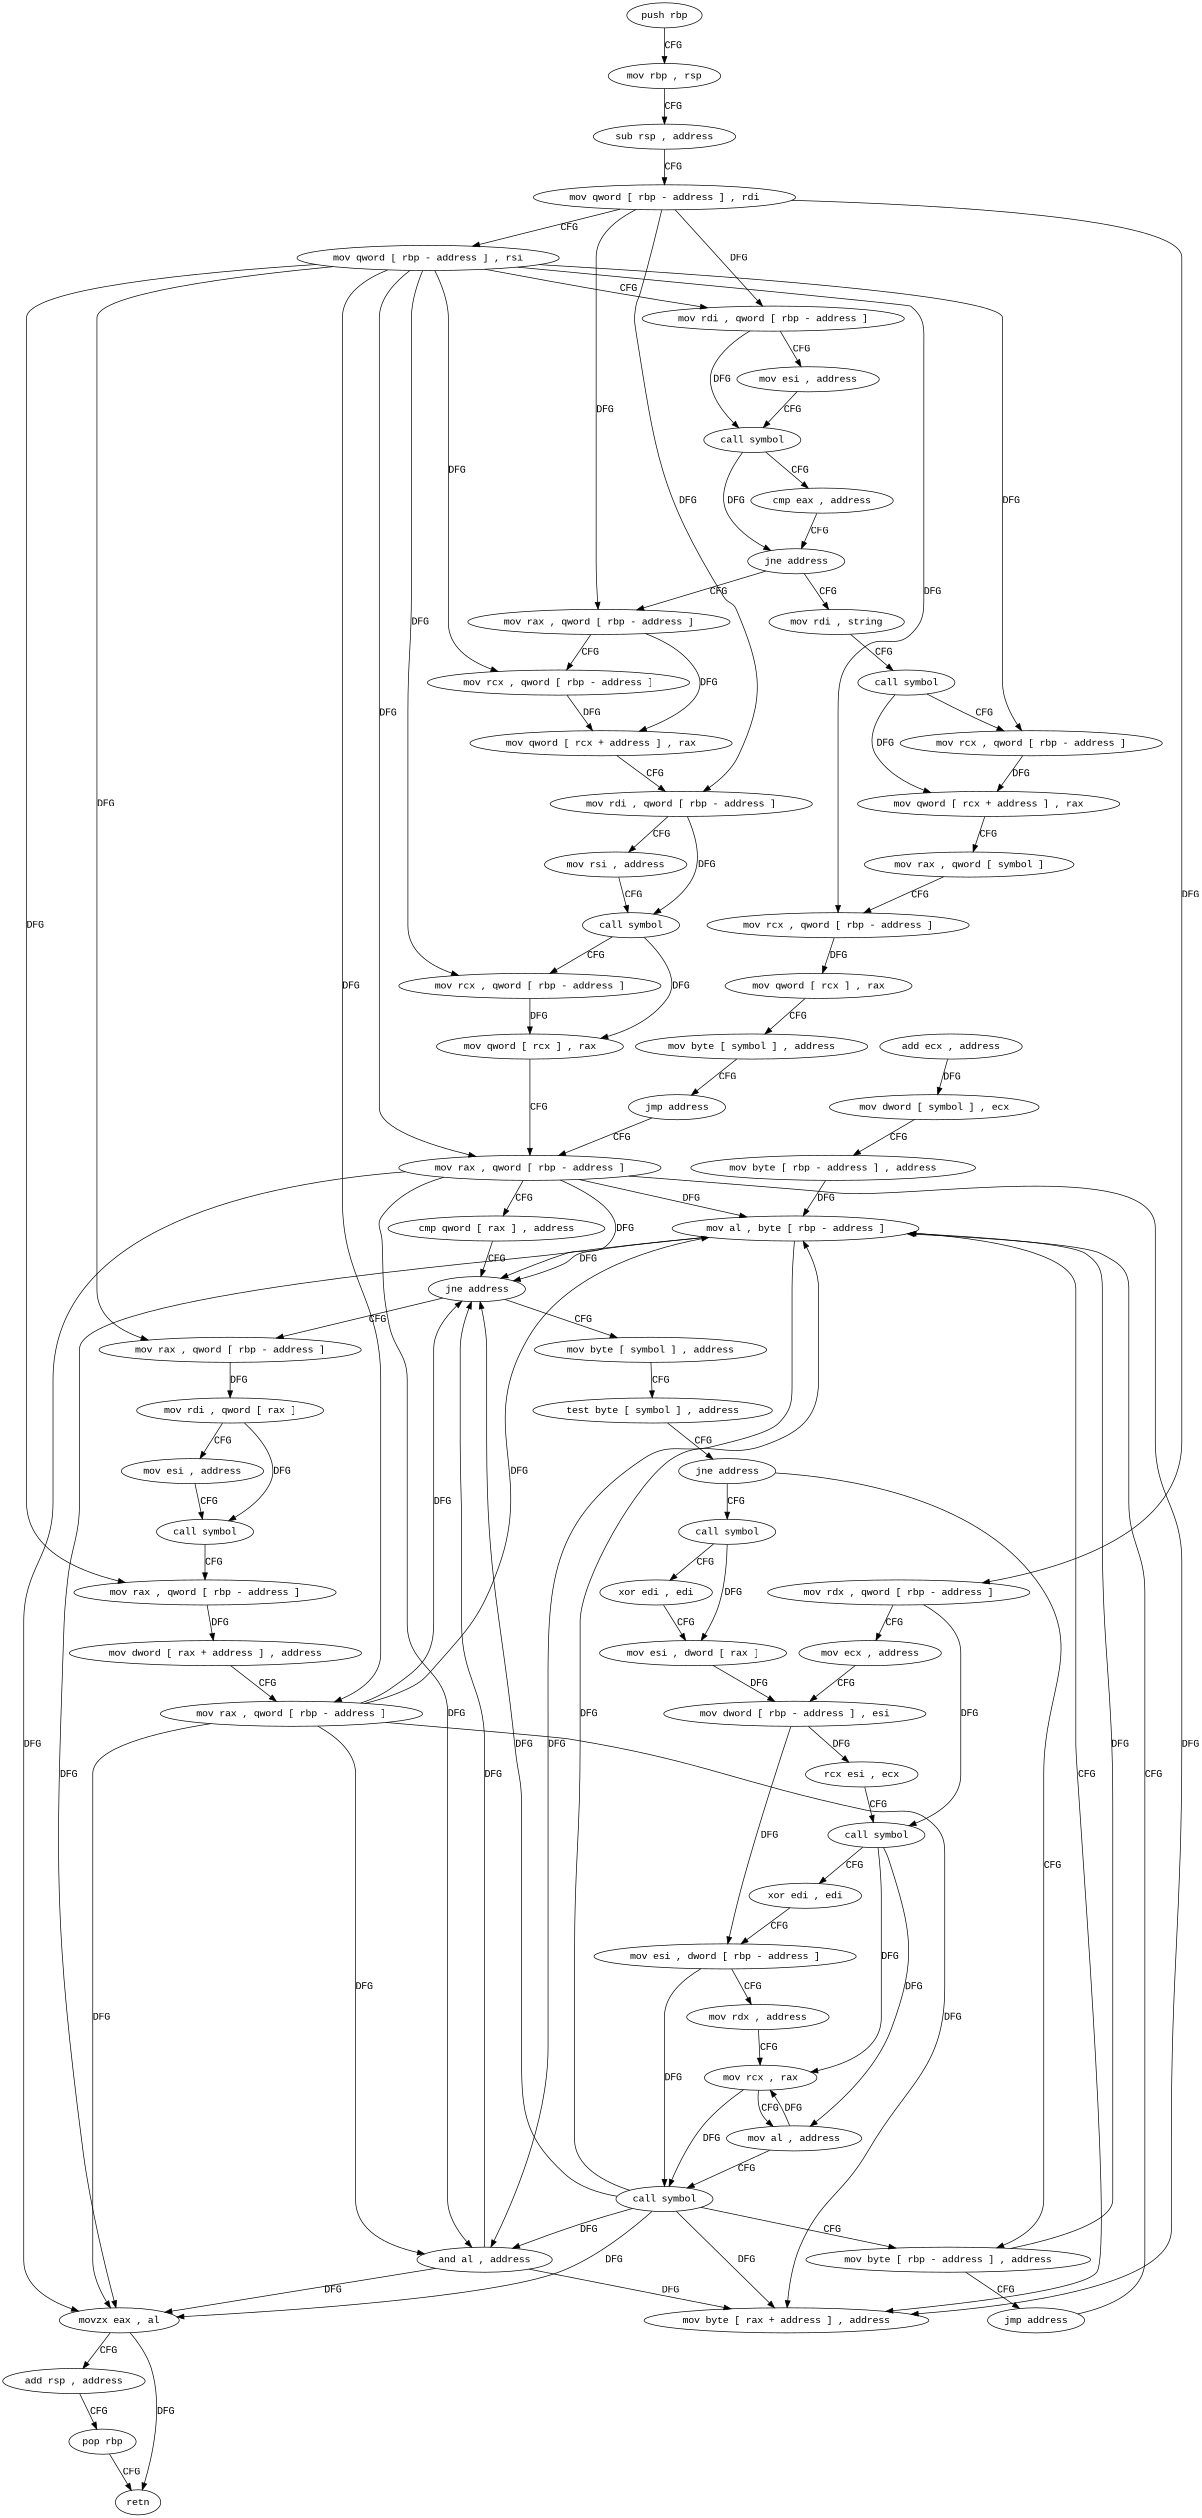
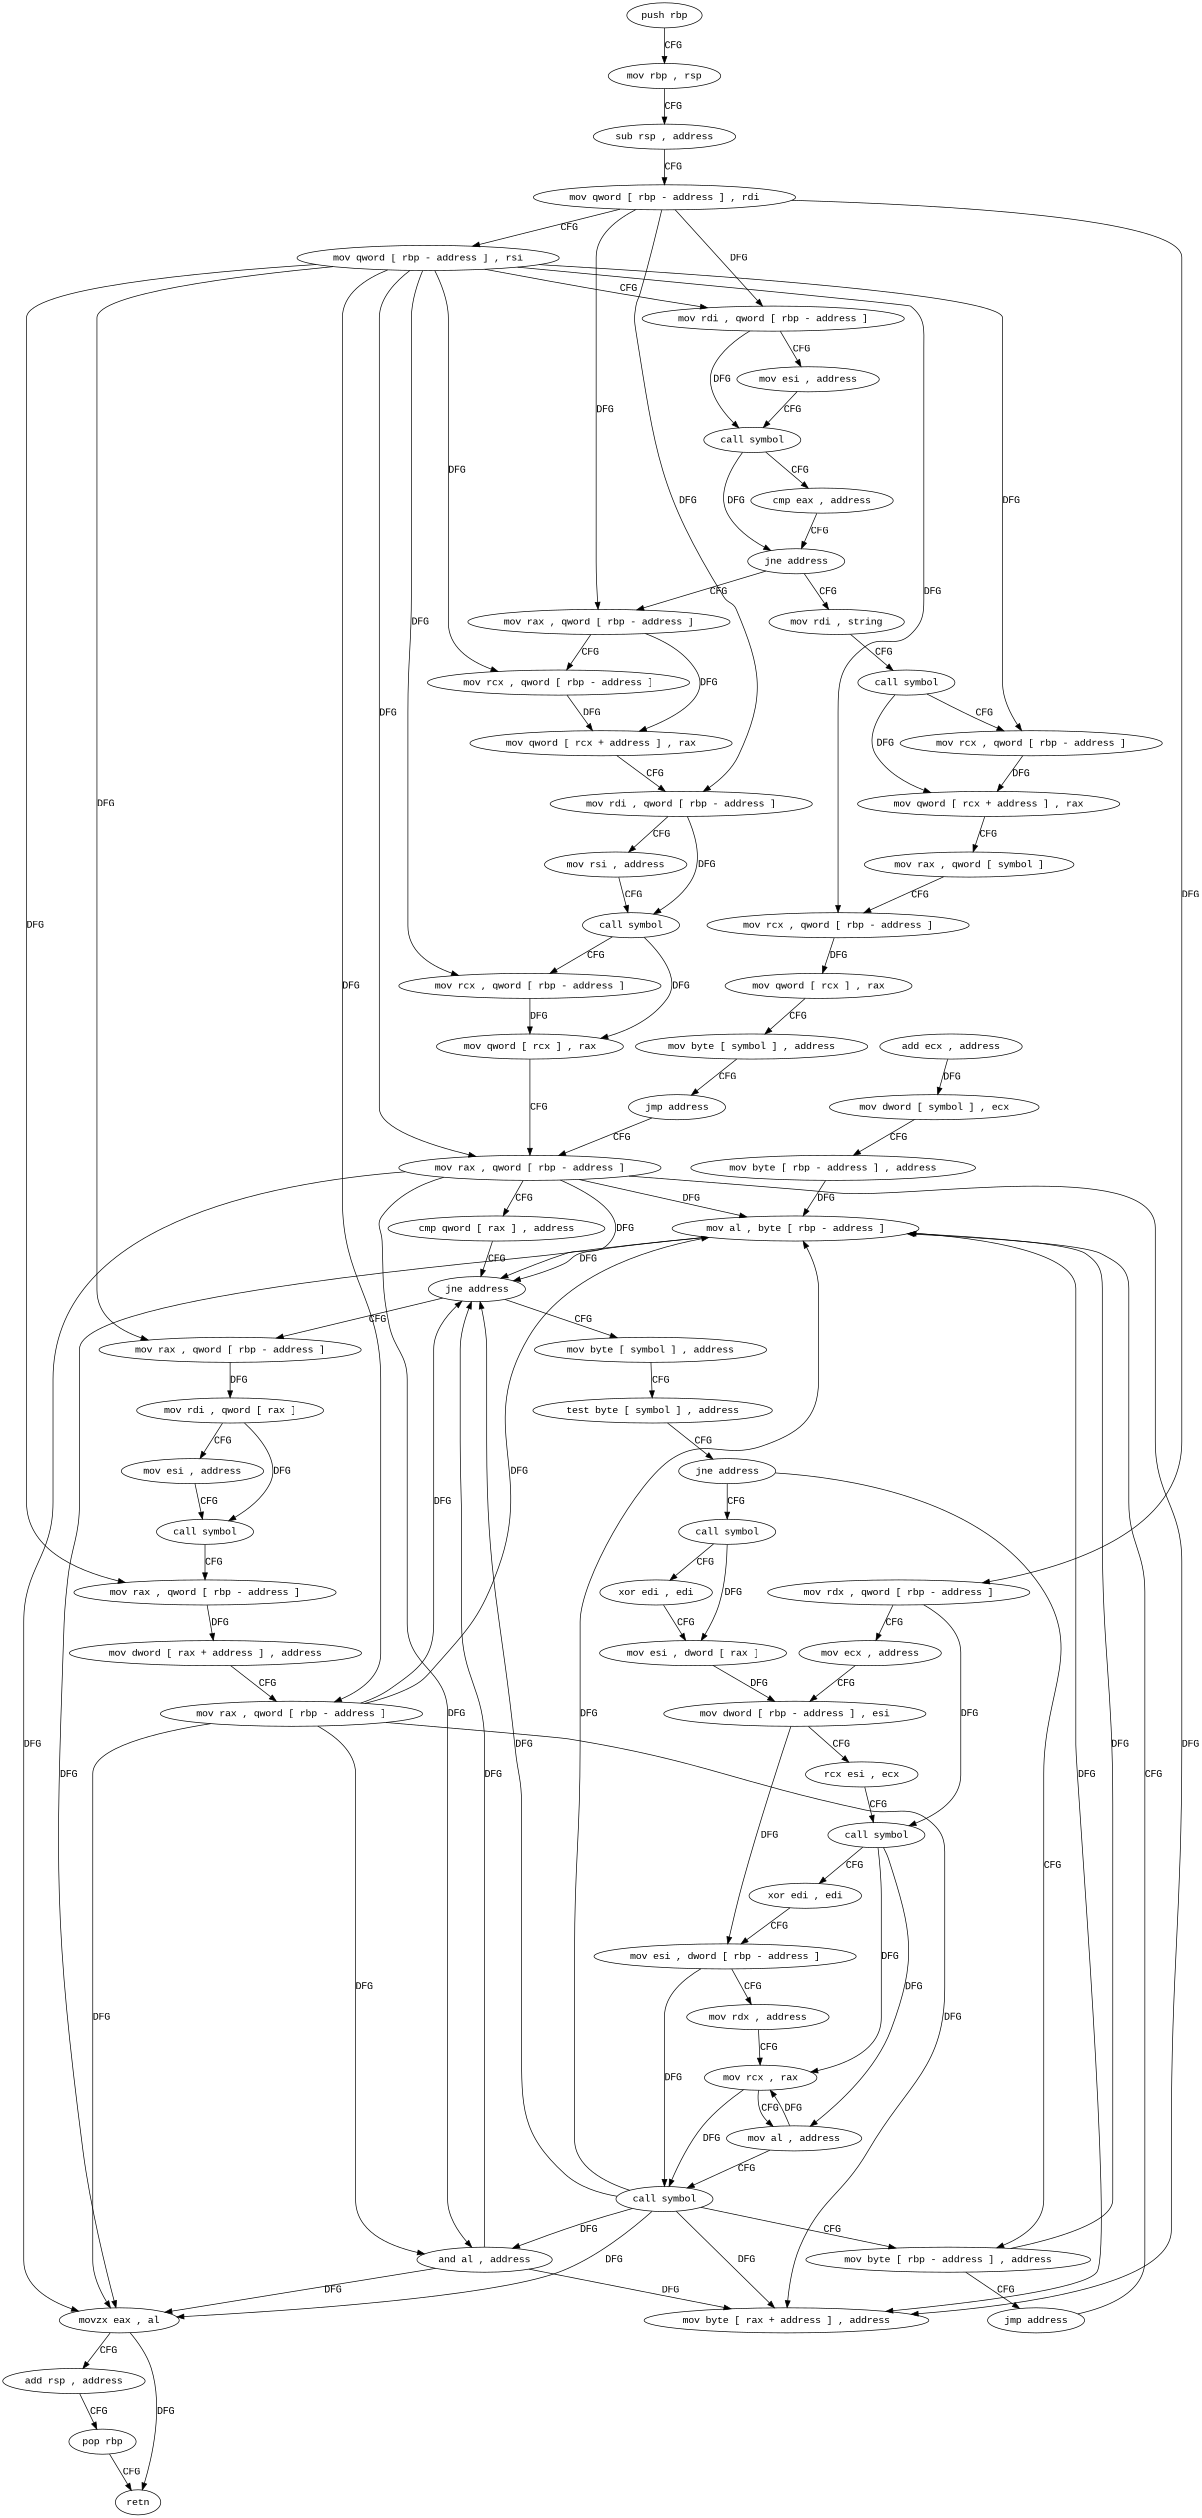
edge "mov al , byte [ rbp - address ]" -> "and al , address": removed, label "DFG"
edge "mov dword [ rbp - address ] , esi" -> "rcx esi , ecx": label "DFG" -> "CFG"
edge "mov al , byte [ rbp - address ]" -> "mov byte [ rax + address ] , address": label "CFG" -> "DFG"
